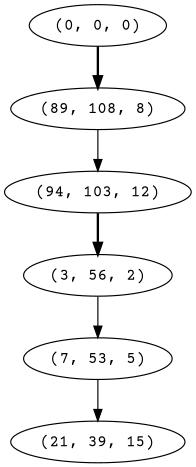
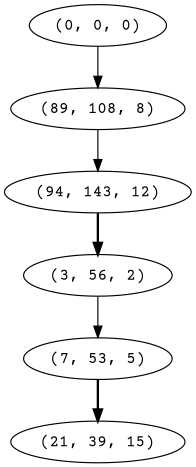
edge "(0, 0, 0)" -> "(89, 108, 8)": style bold -> solid
node "(94, 103, 12)": label "(94, 103, 12)" -> "(94, 143, 12)"
edge "(7, 53, 5)" -> "(21, 39, 15)": style solid -> bold
